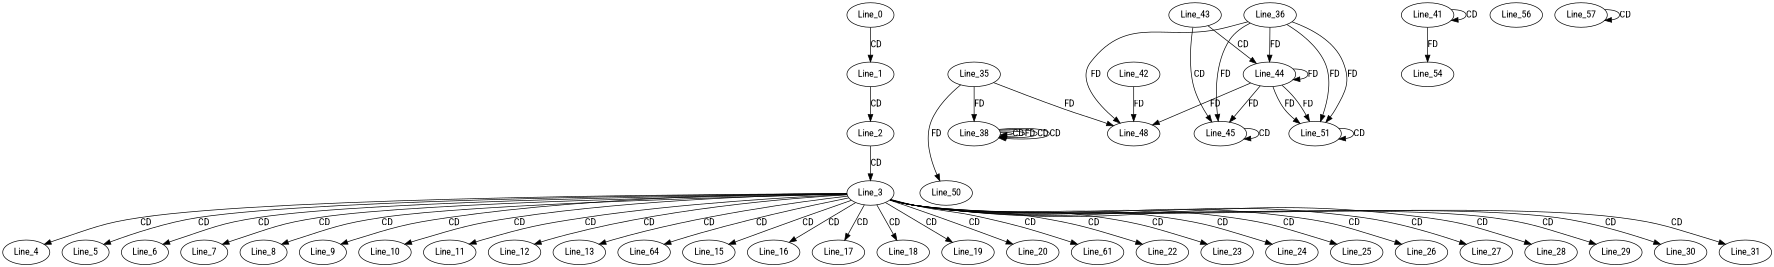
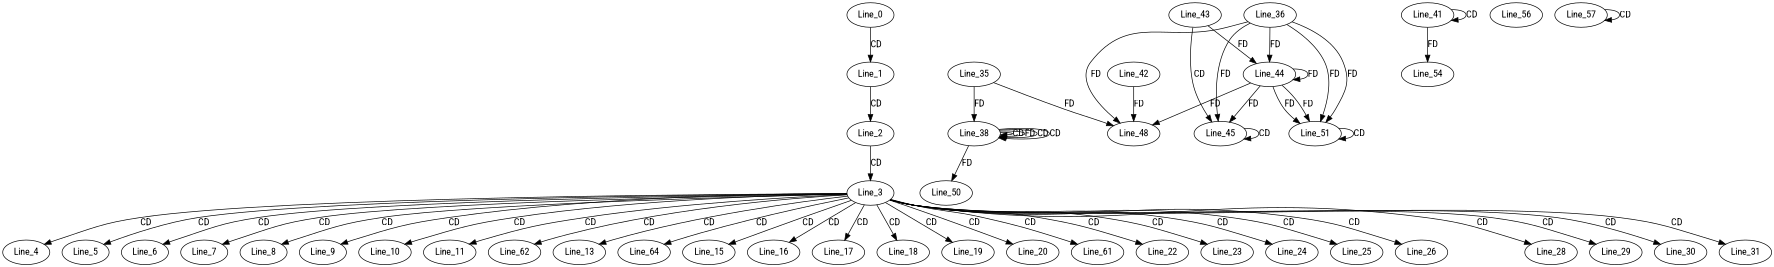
edge "Line_43" -> "Line_44": label "CD" -> "FD"
edge "Line_35" -> "Line_50": now "Line_38" -> "Line_50"
node "Line_12": label "Line_12" -> "Line_62"
node "Line_27": removed
